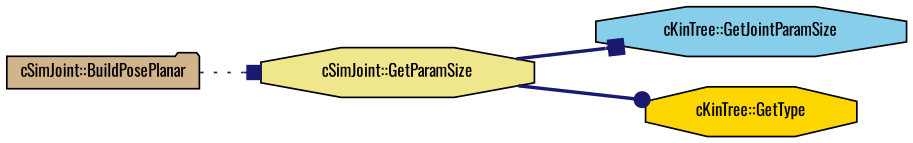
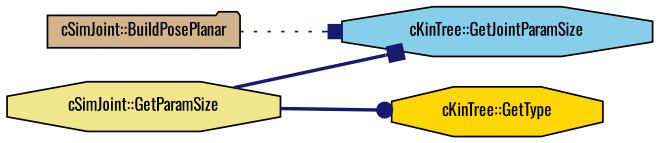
edge "cSimJoint::BuildPosePlanar" -> "cSimJoint::GetParamSize": now "cSimJoint::BuildPosePlanar" -> "cKinTree::GetJointParamSize"
